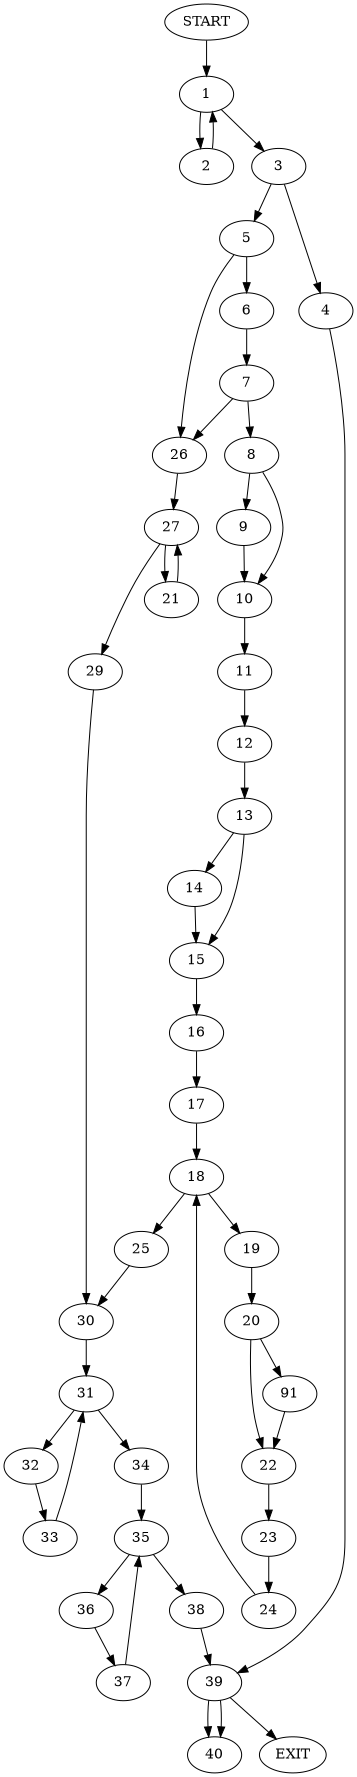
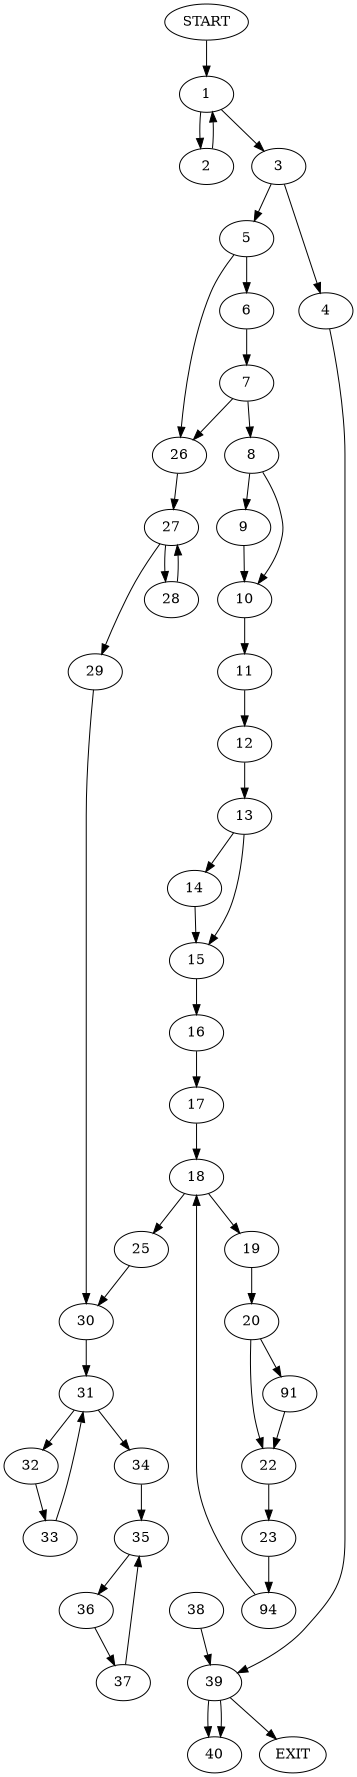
node "21": label "21" -> "28"
edge "35" -> "38": removed
node "24": label "24" -> "94"
